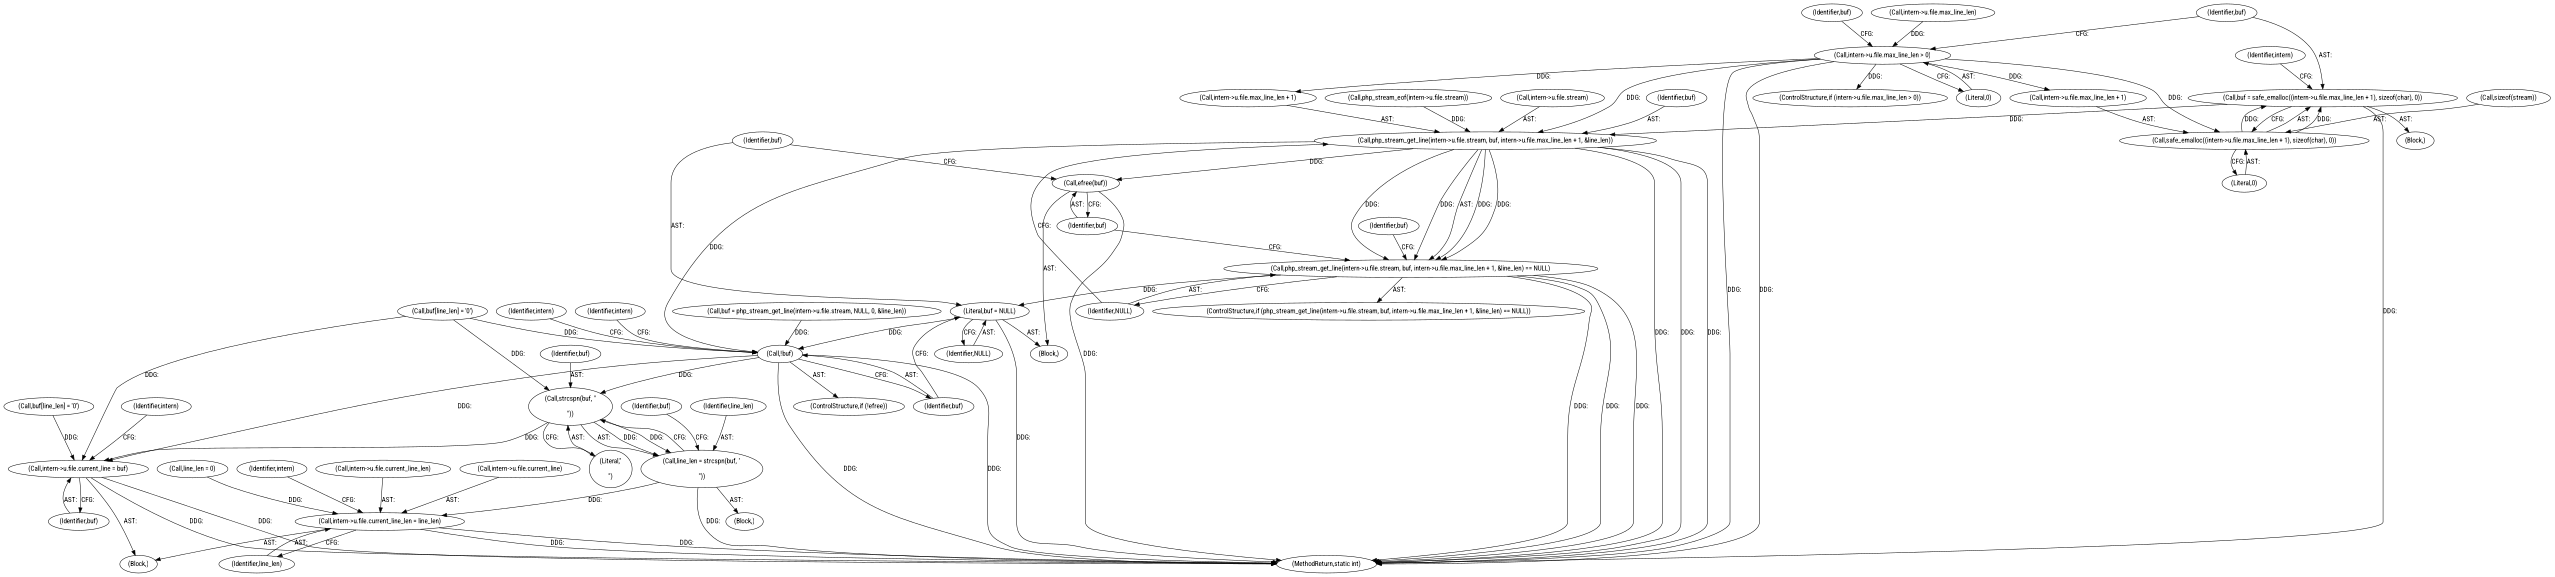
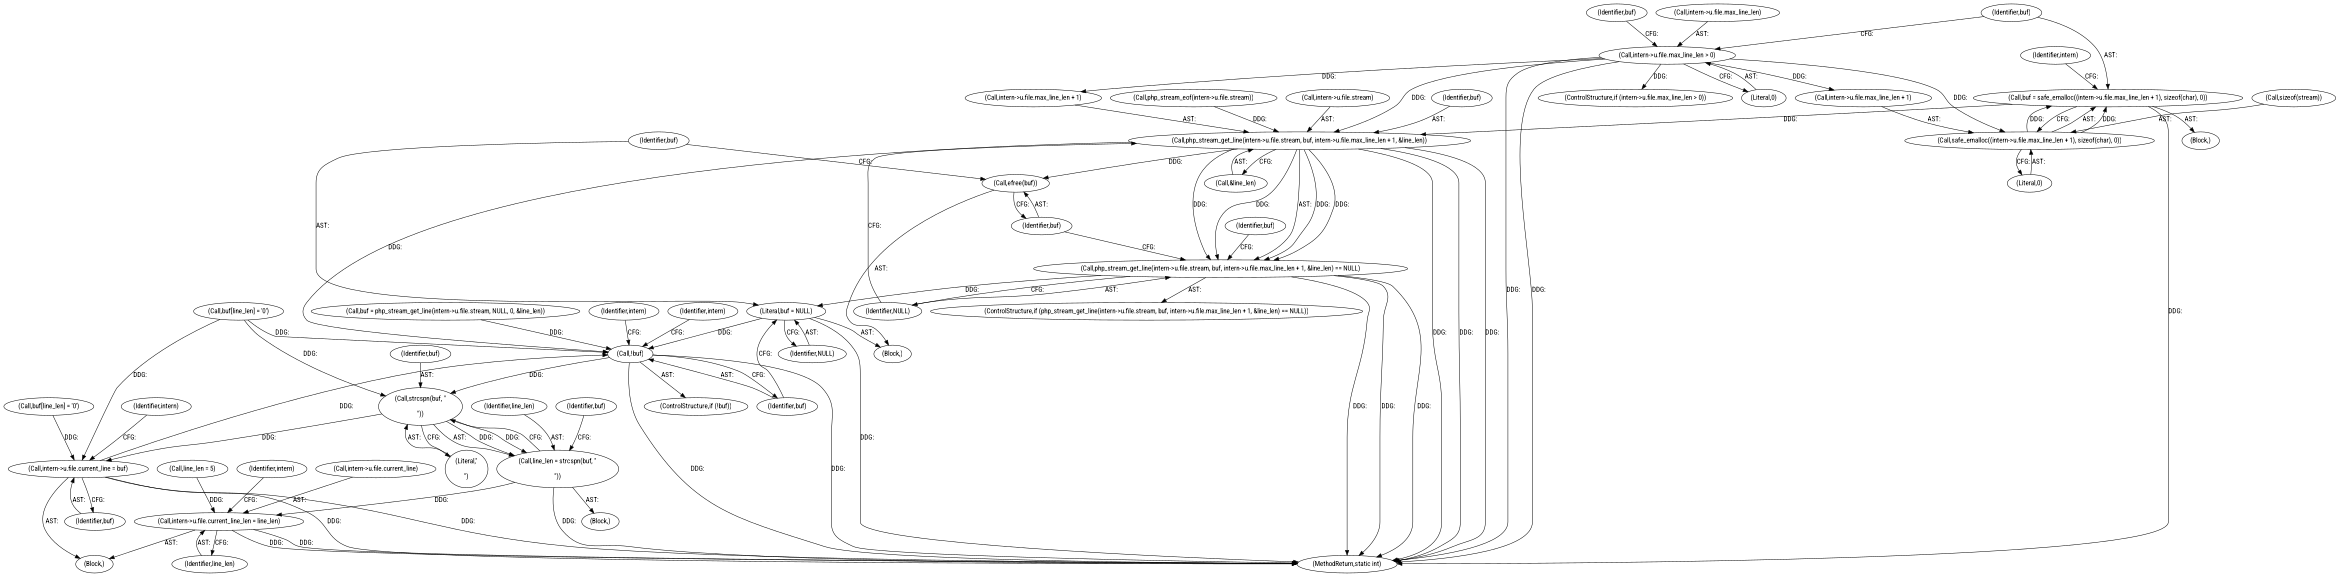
edge "(Call,intern->u.file.max_line_len)" -> "(Call,intern->u.file.max_line_len > 0)": label "DDG: " -> "AST: "
node "(Call,&line_len)": added
edge "(Call,!buf)" -> "(Call,intern->u.file.current_line = buf)": reversed
node "(ControlStructure,if (!efree))": label "(ControlStructure,if (!efree))" -> "(ControlStructure,if (!buf))"
edge "(Call,efree(buf))" -> "(MethodReturn,static int)": removed, label "DDG:"
node "(Call,line_len = 0)": label "(Call,line_len = 0)" -> "(Call,line_len = 5)"
node "(Call,intern->u.file.current_line_len)": removed
